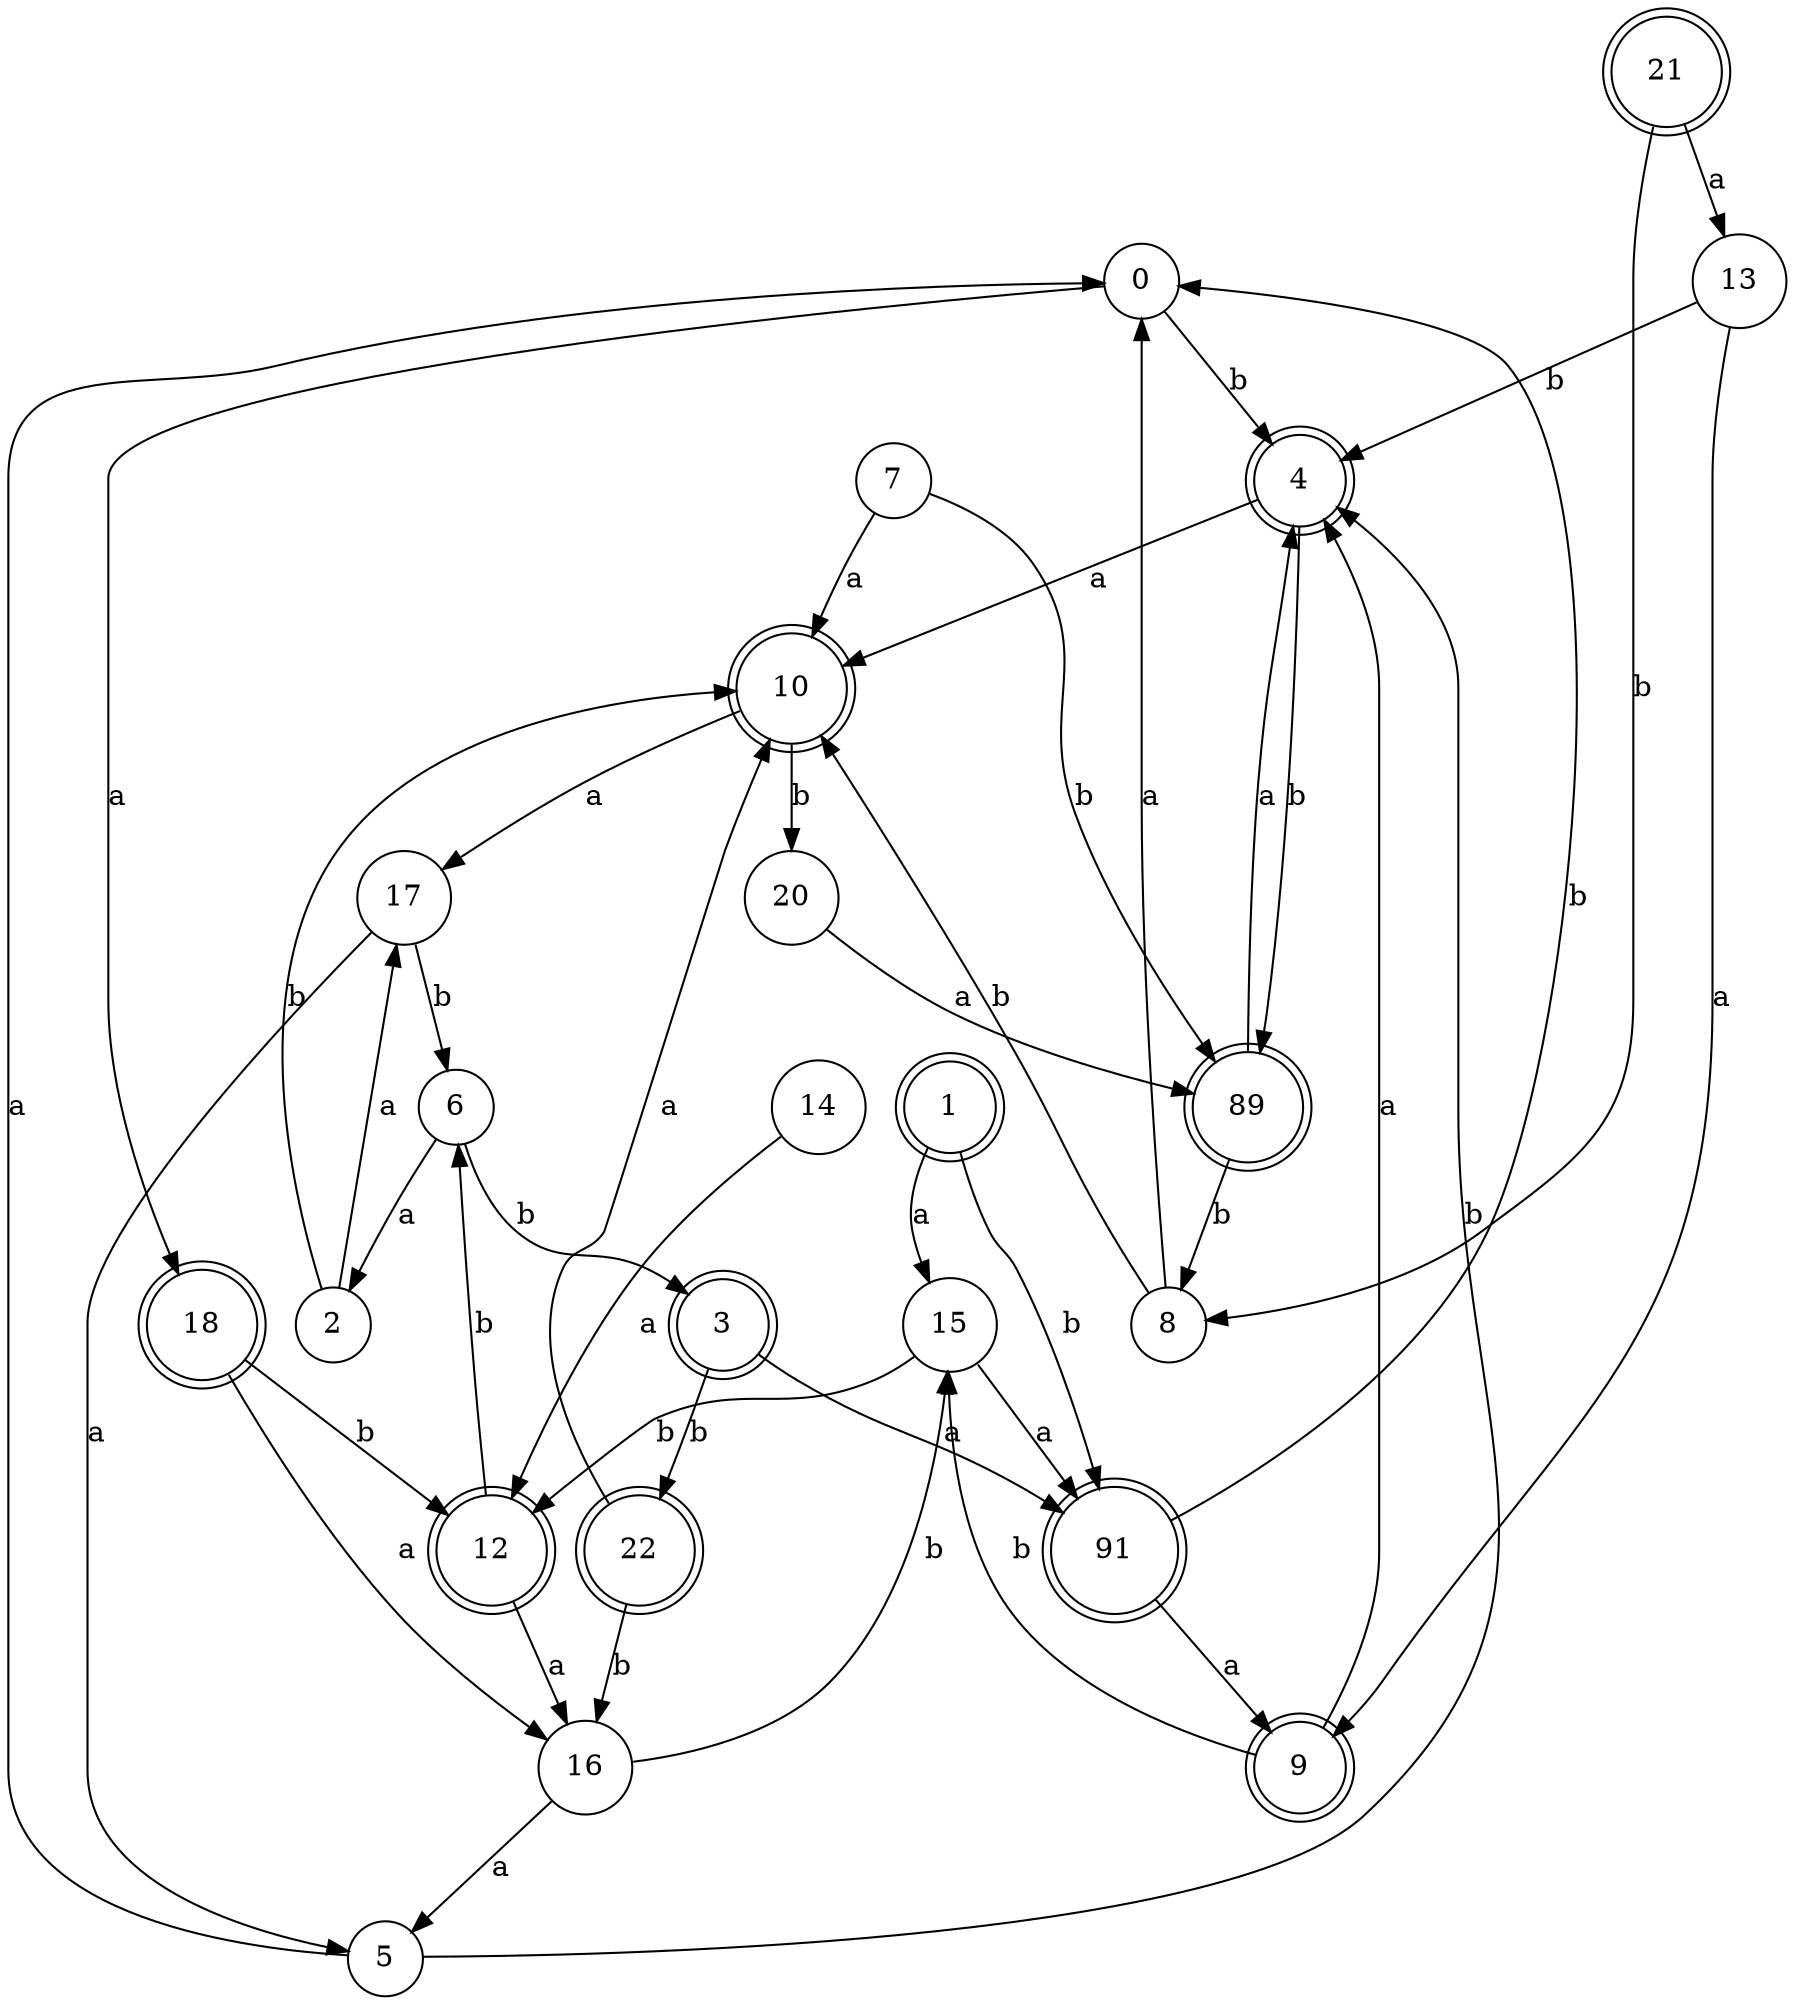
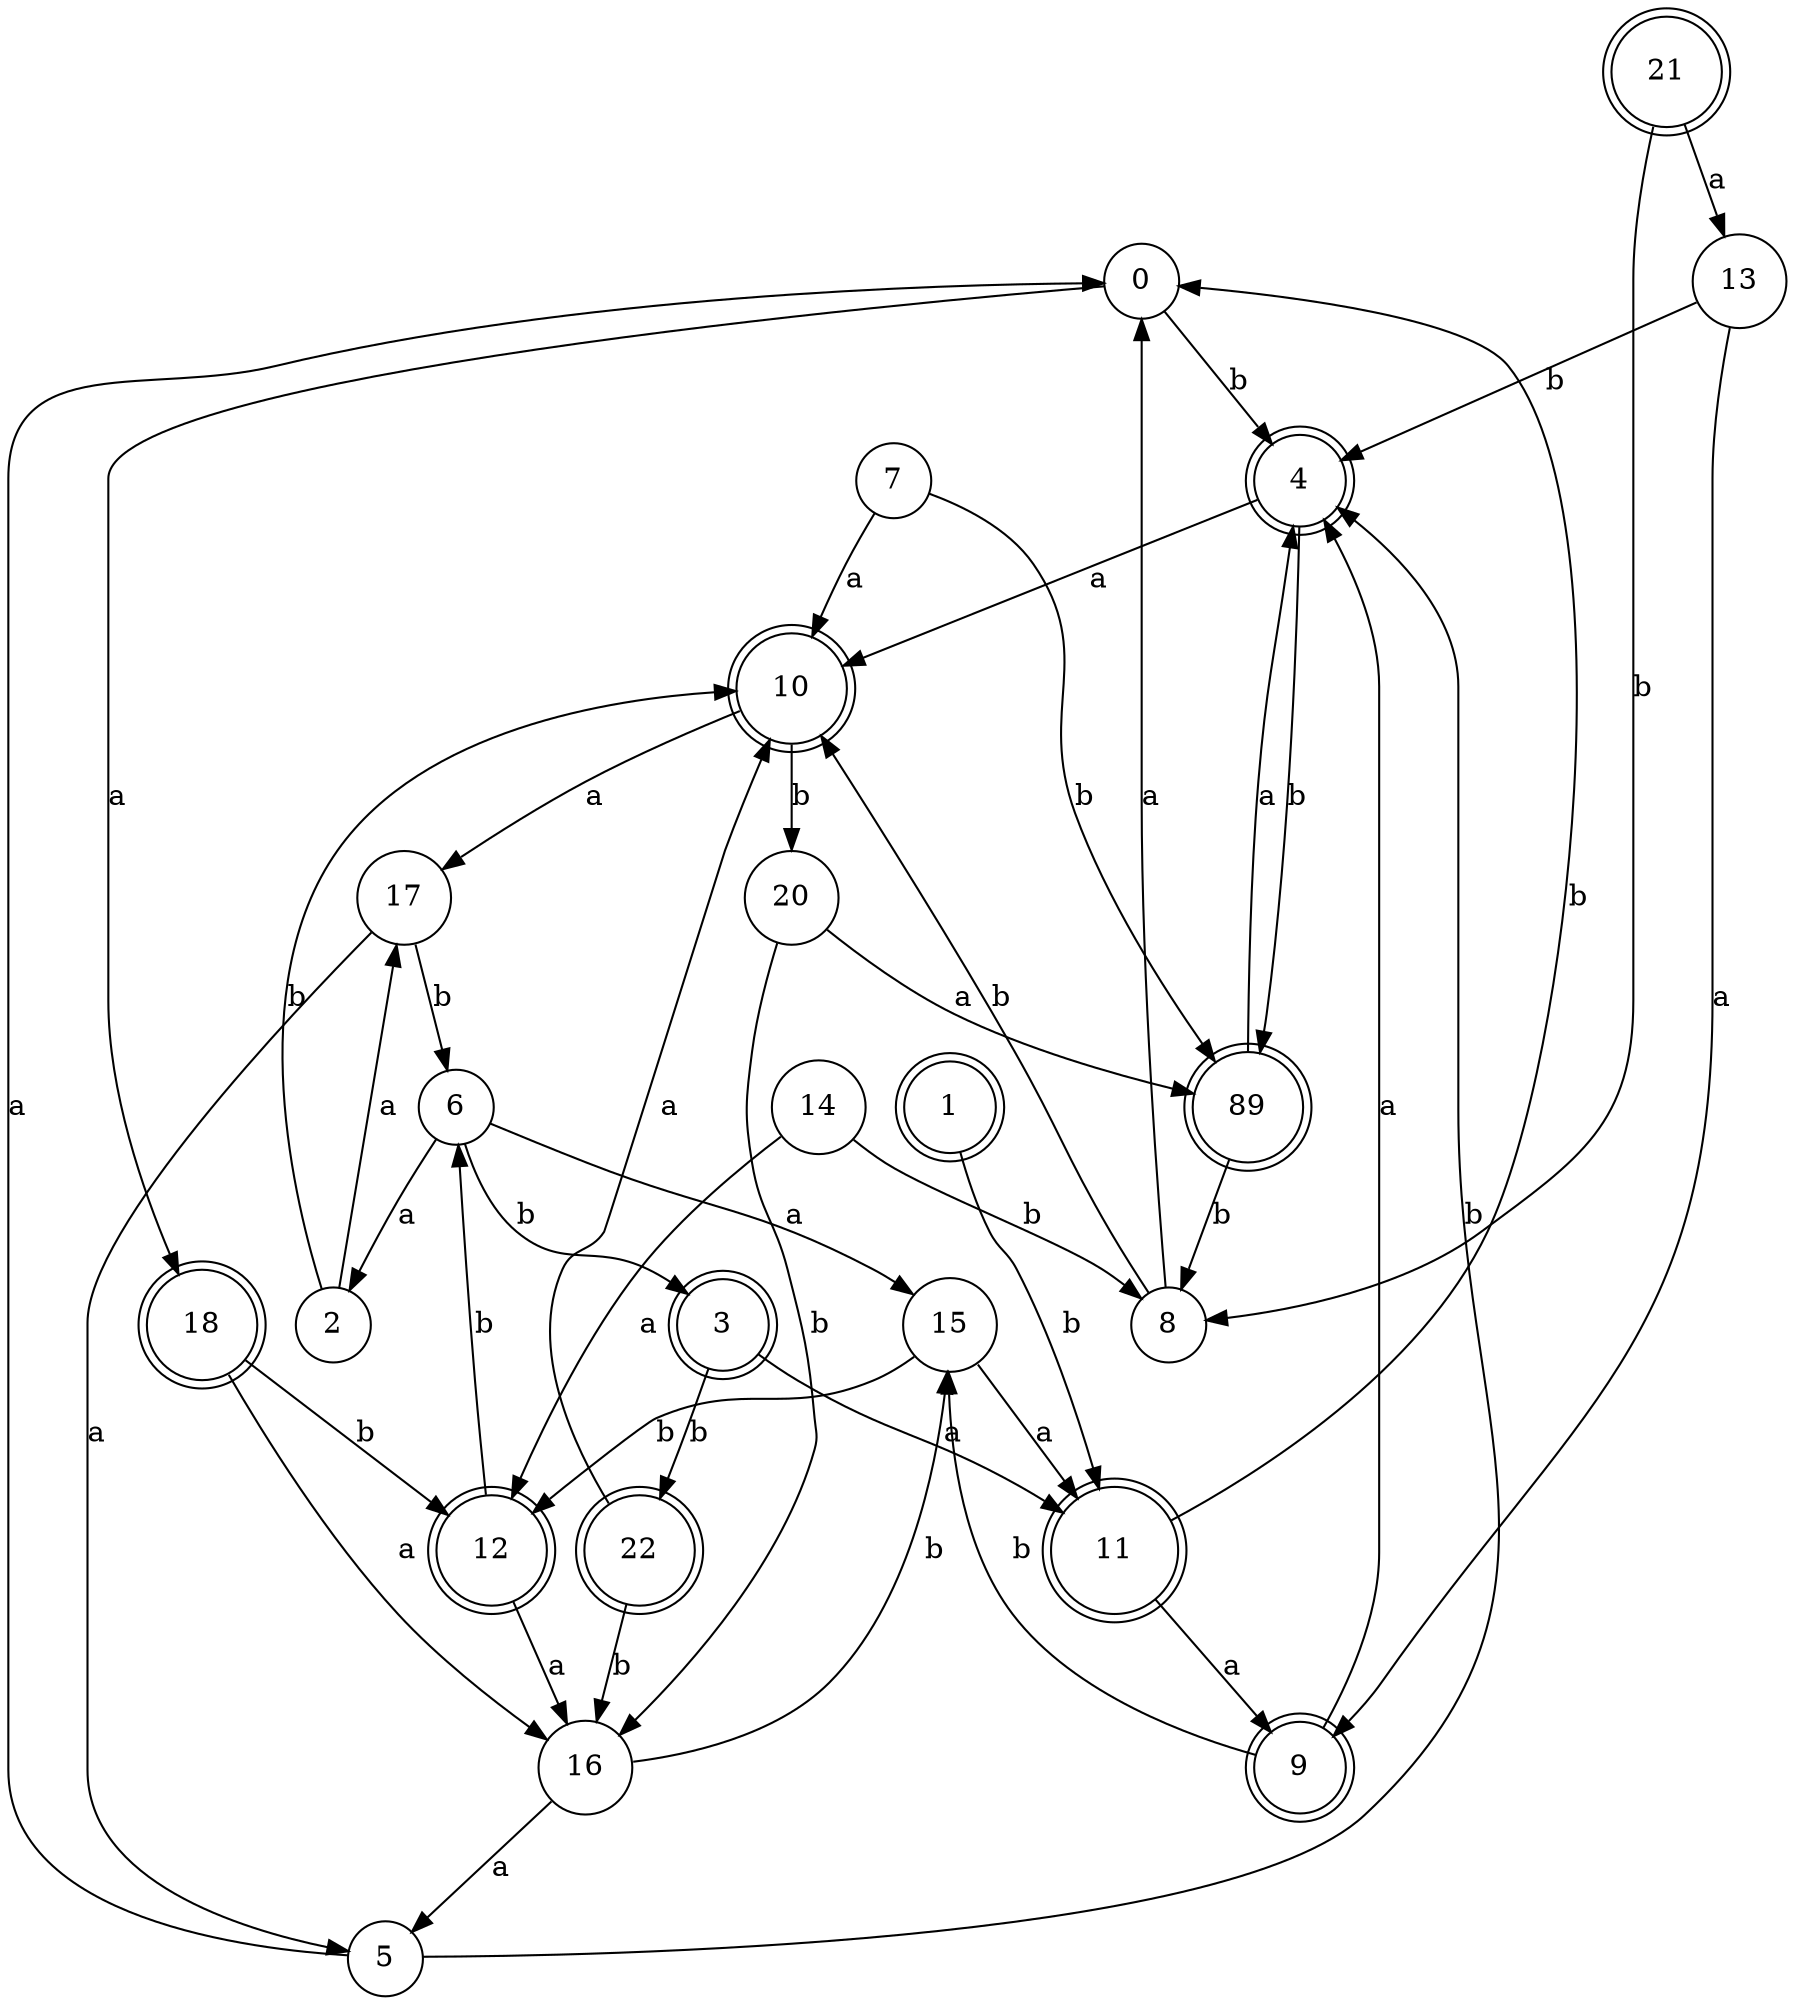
edge "1" -> "15": now "6" -> "15"
edge "14" -> "8": added, label "b"
edge "20" -> "16": added, label "b"
node "91": label "91" -> "11"
